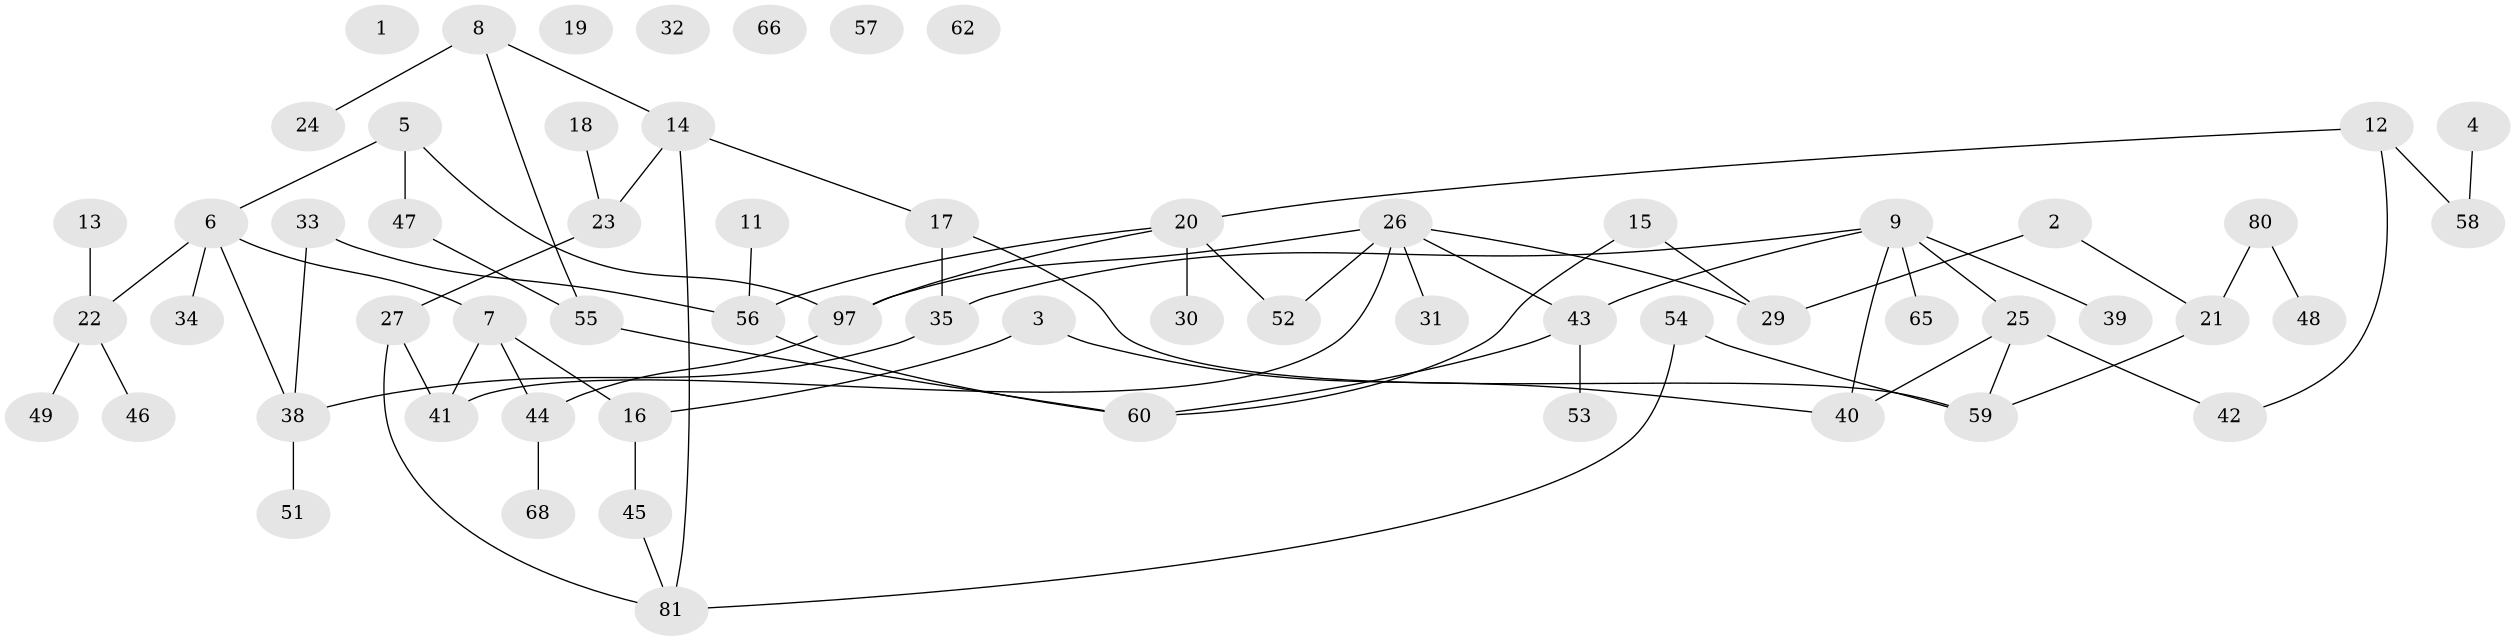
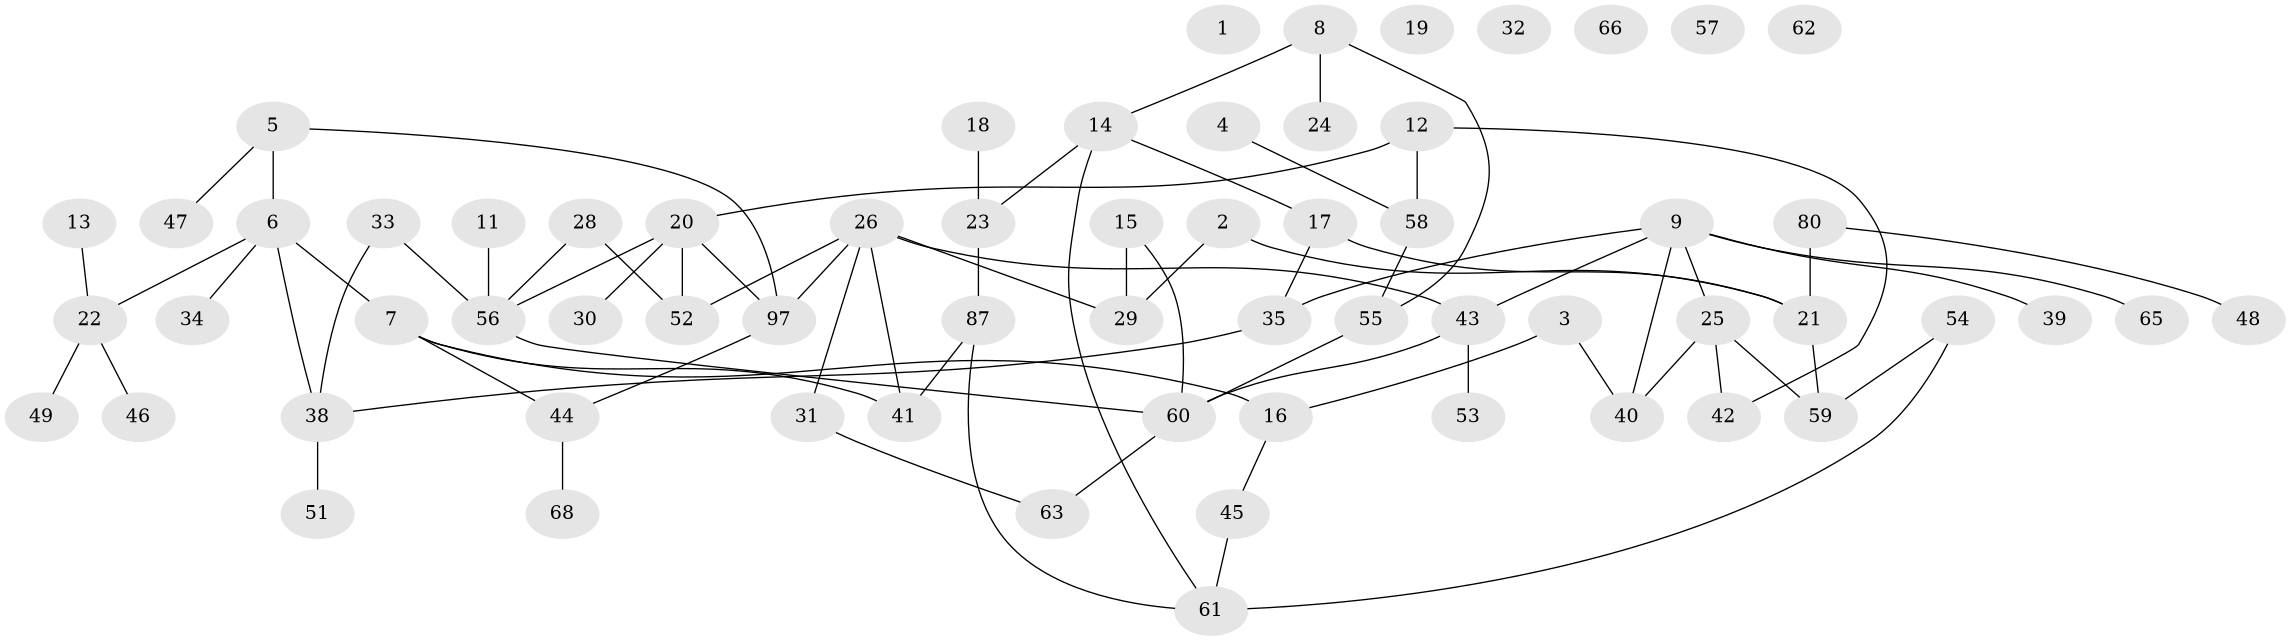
node "28": added
edge "47" -- "55": now "58" -- "55"
node "27": label "27" -> "87"
edge "17" -- "59": now "17" -- "21"
node "63": added
node "81": label "81" -> "61"
